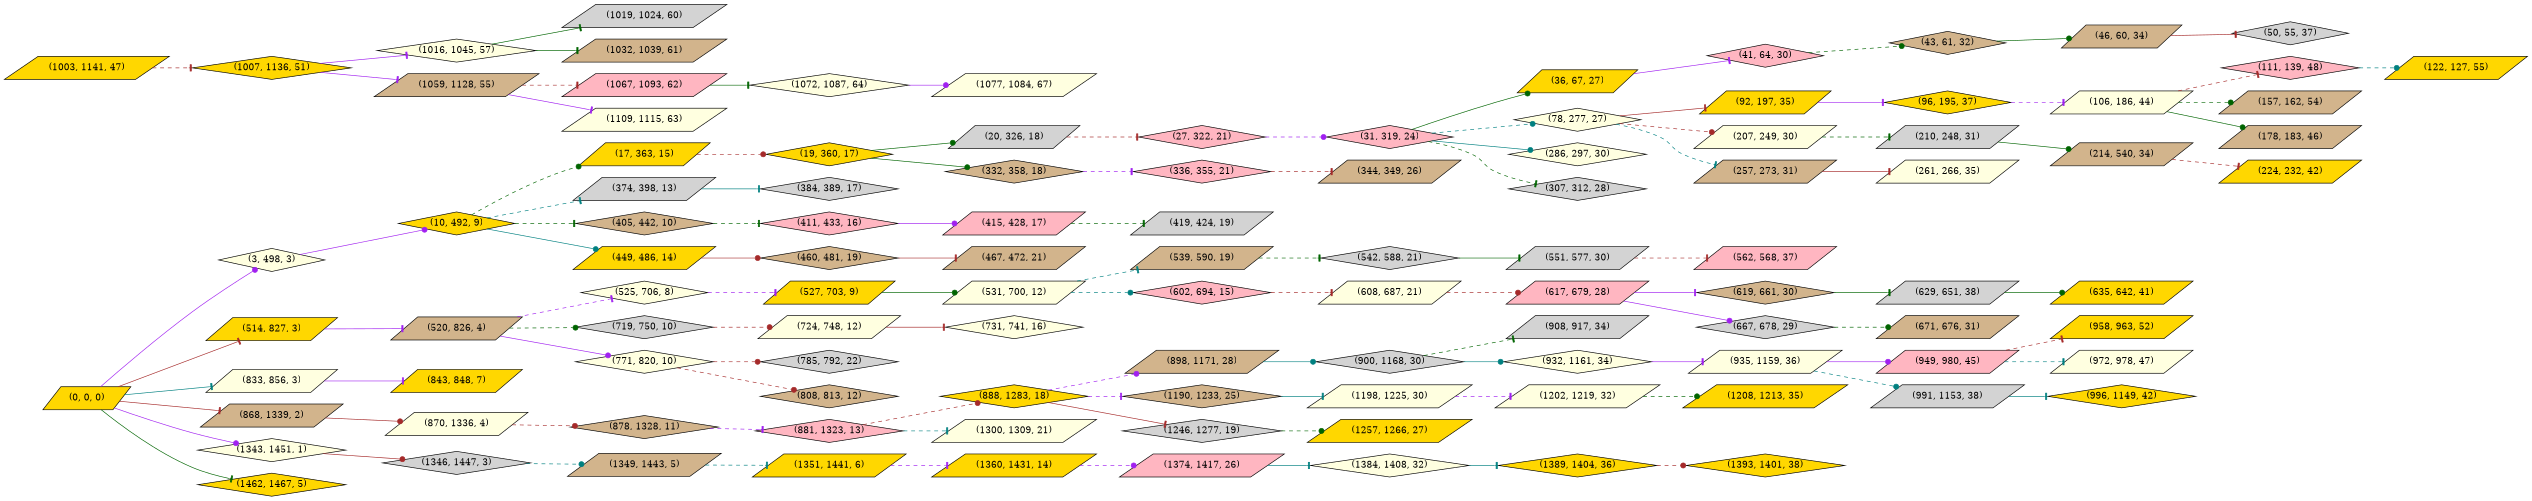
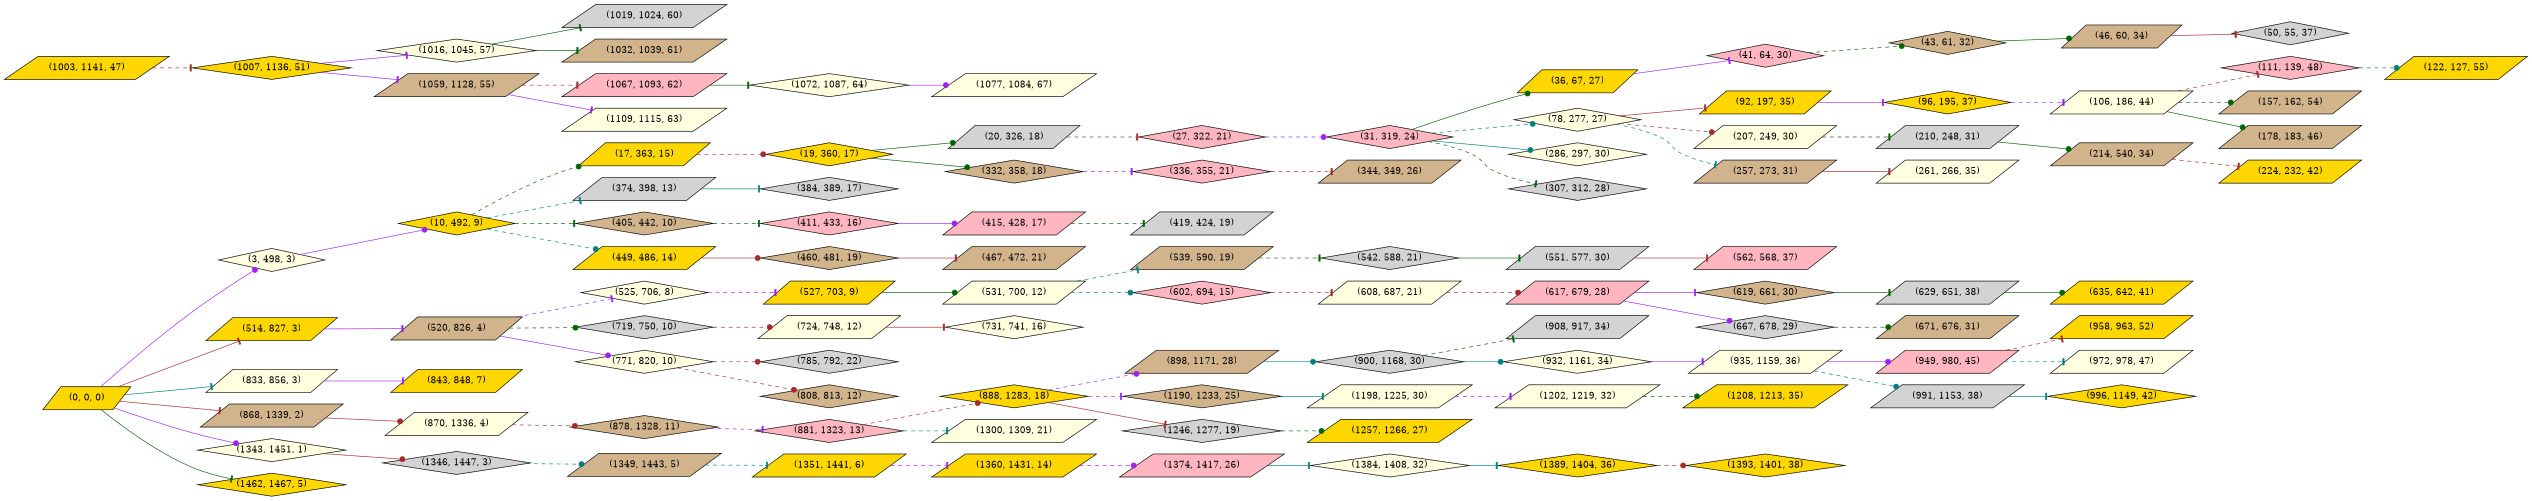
edge "(10, 492, 9)" -> "(449, 486, 14)": style solid -> dashed
edge "(551, 577, 30)" -> "(562, 568, 37)": style dashed -> solid
